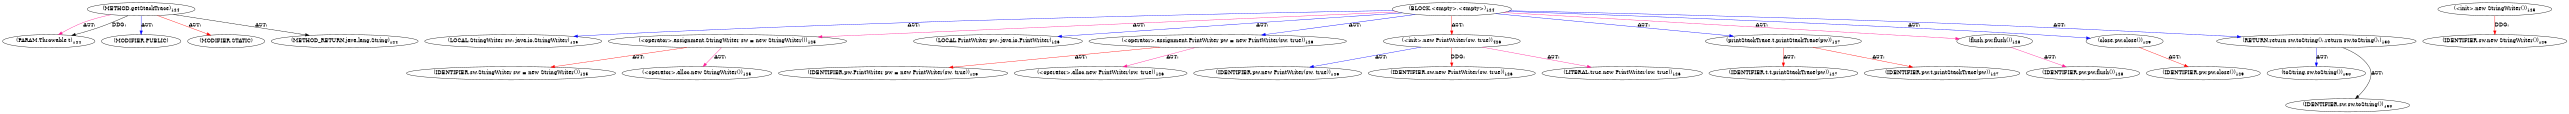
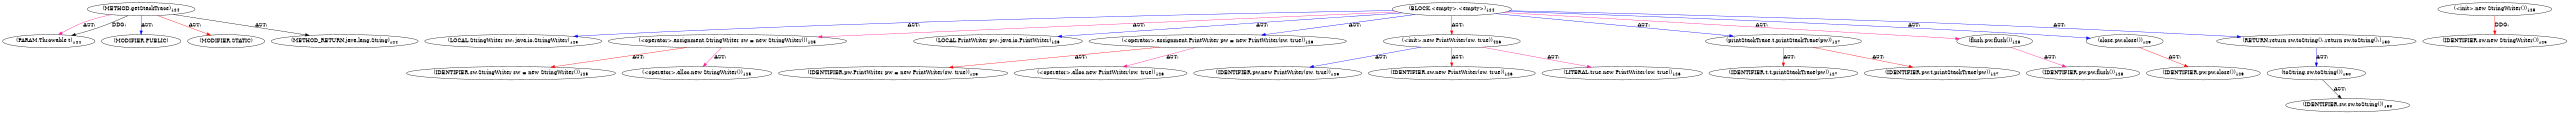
edge "(<init>,new PrintWriter(sw, true))" -> "(IDENTIFIER,sw,new PrintWriter(sw, true))": label "DDG: " -> "AST: "
edge "(RETURN,return sw.toString();,return sw.toString();)" -> "(IDENTIFIER,sw,sw.toString())": now "(toString,sw.toString())" -> "(IDENTIFIER,sw,sw.toString())"
